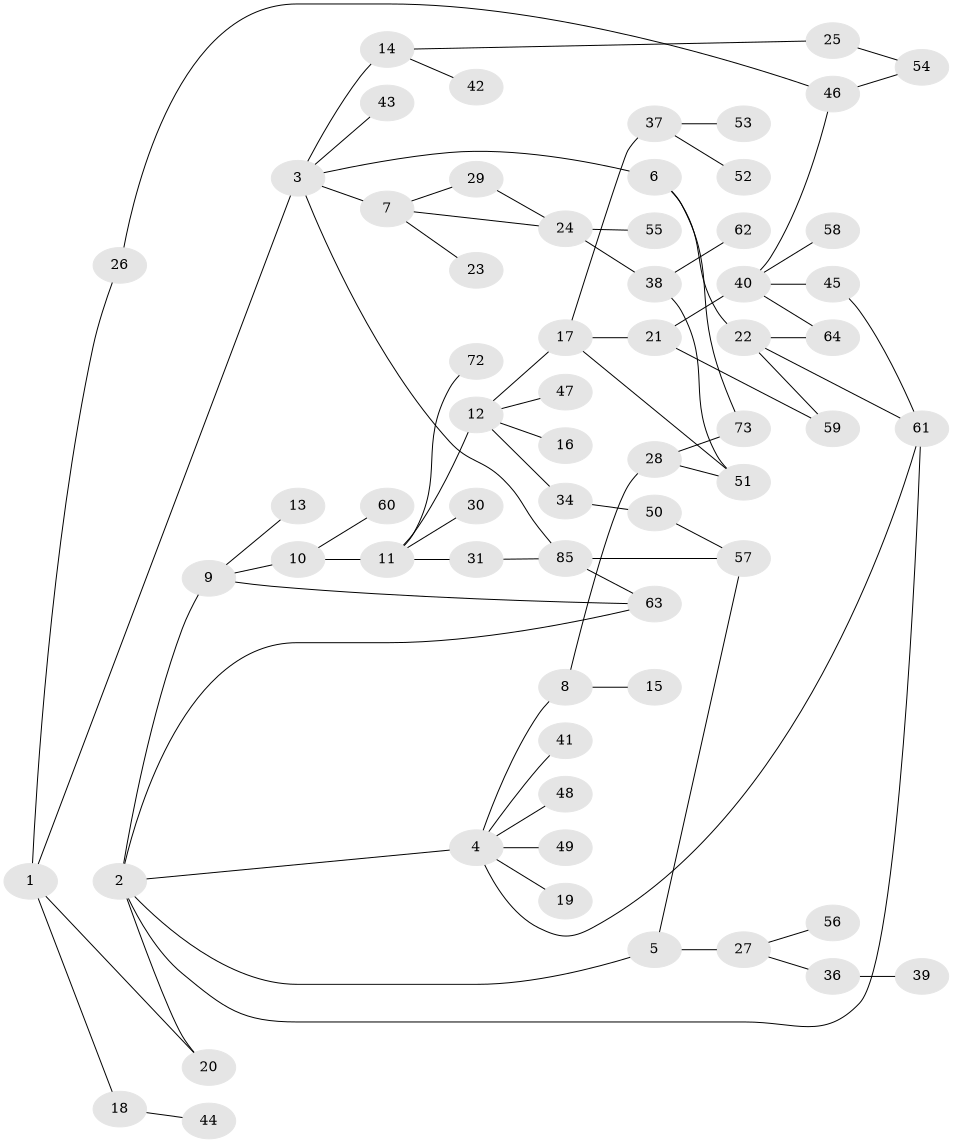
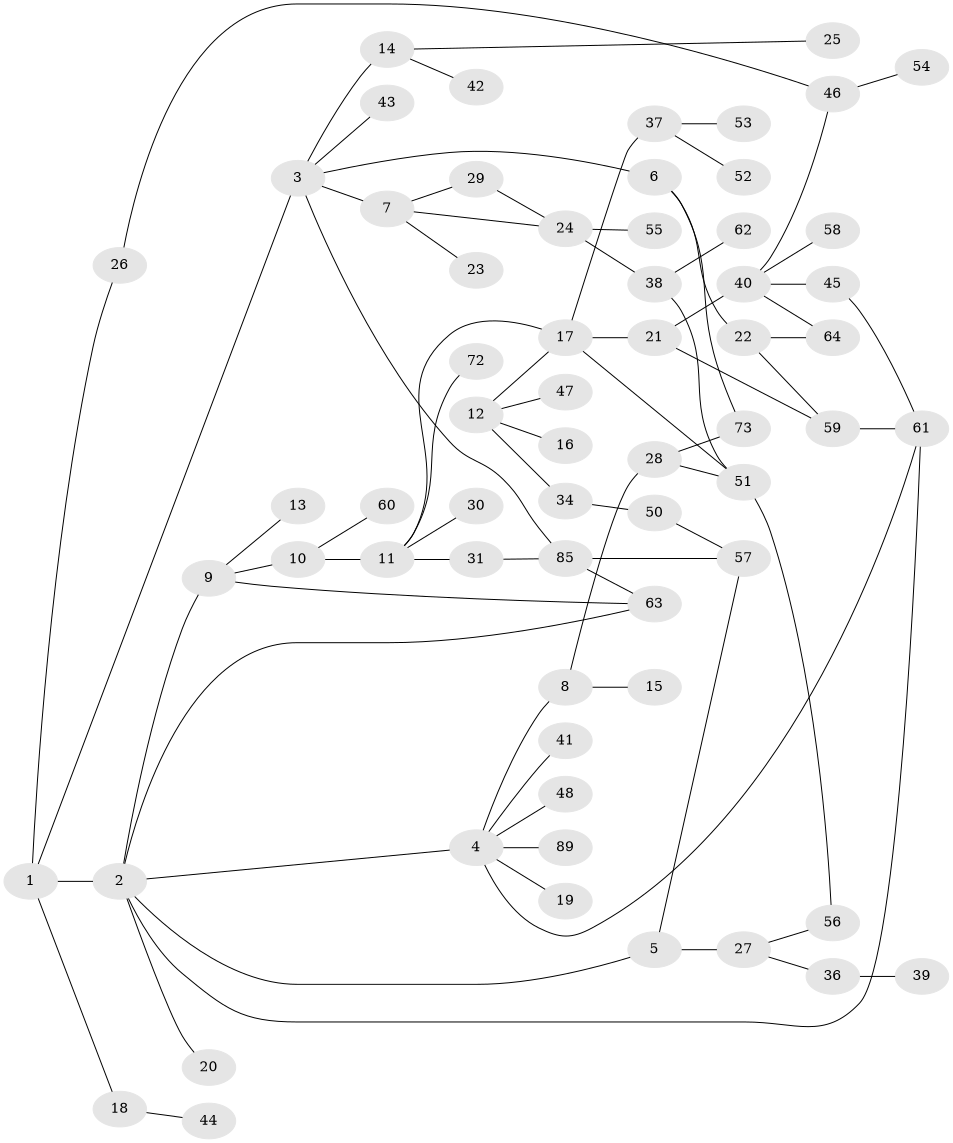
edge "25" -- "54": removed
edge "22" -- "61": now "59" -- "61"
edge "12" -- "11": now "17" -- "11"
edge "51" -- "56": added
node "49": label "49" -> "89"
edge "1" -- "20": now "1" -- "2"
